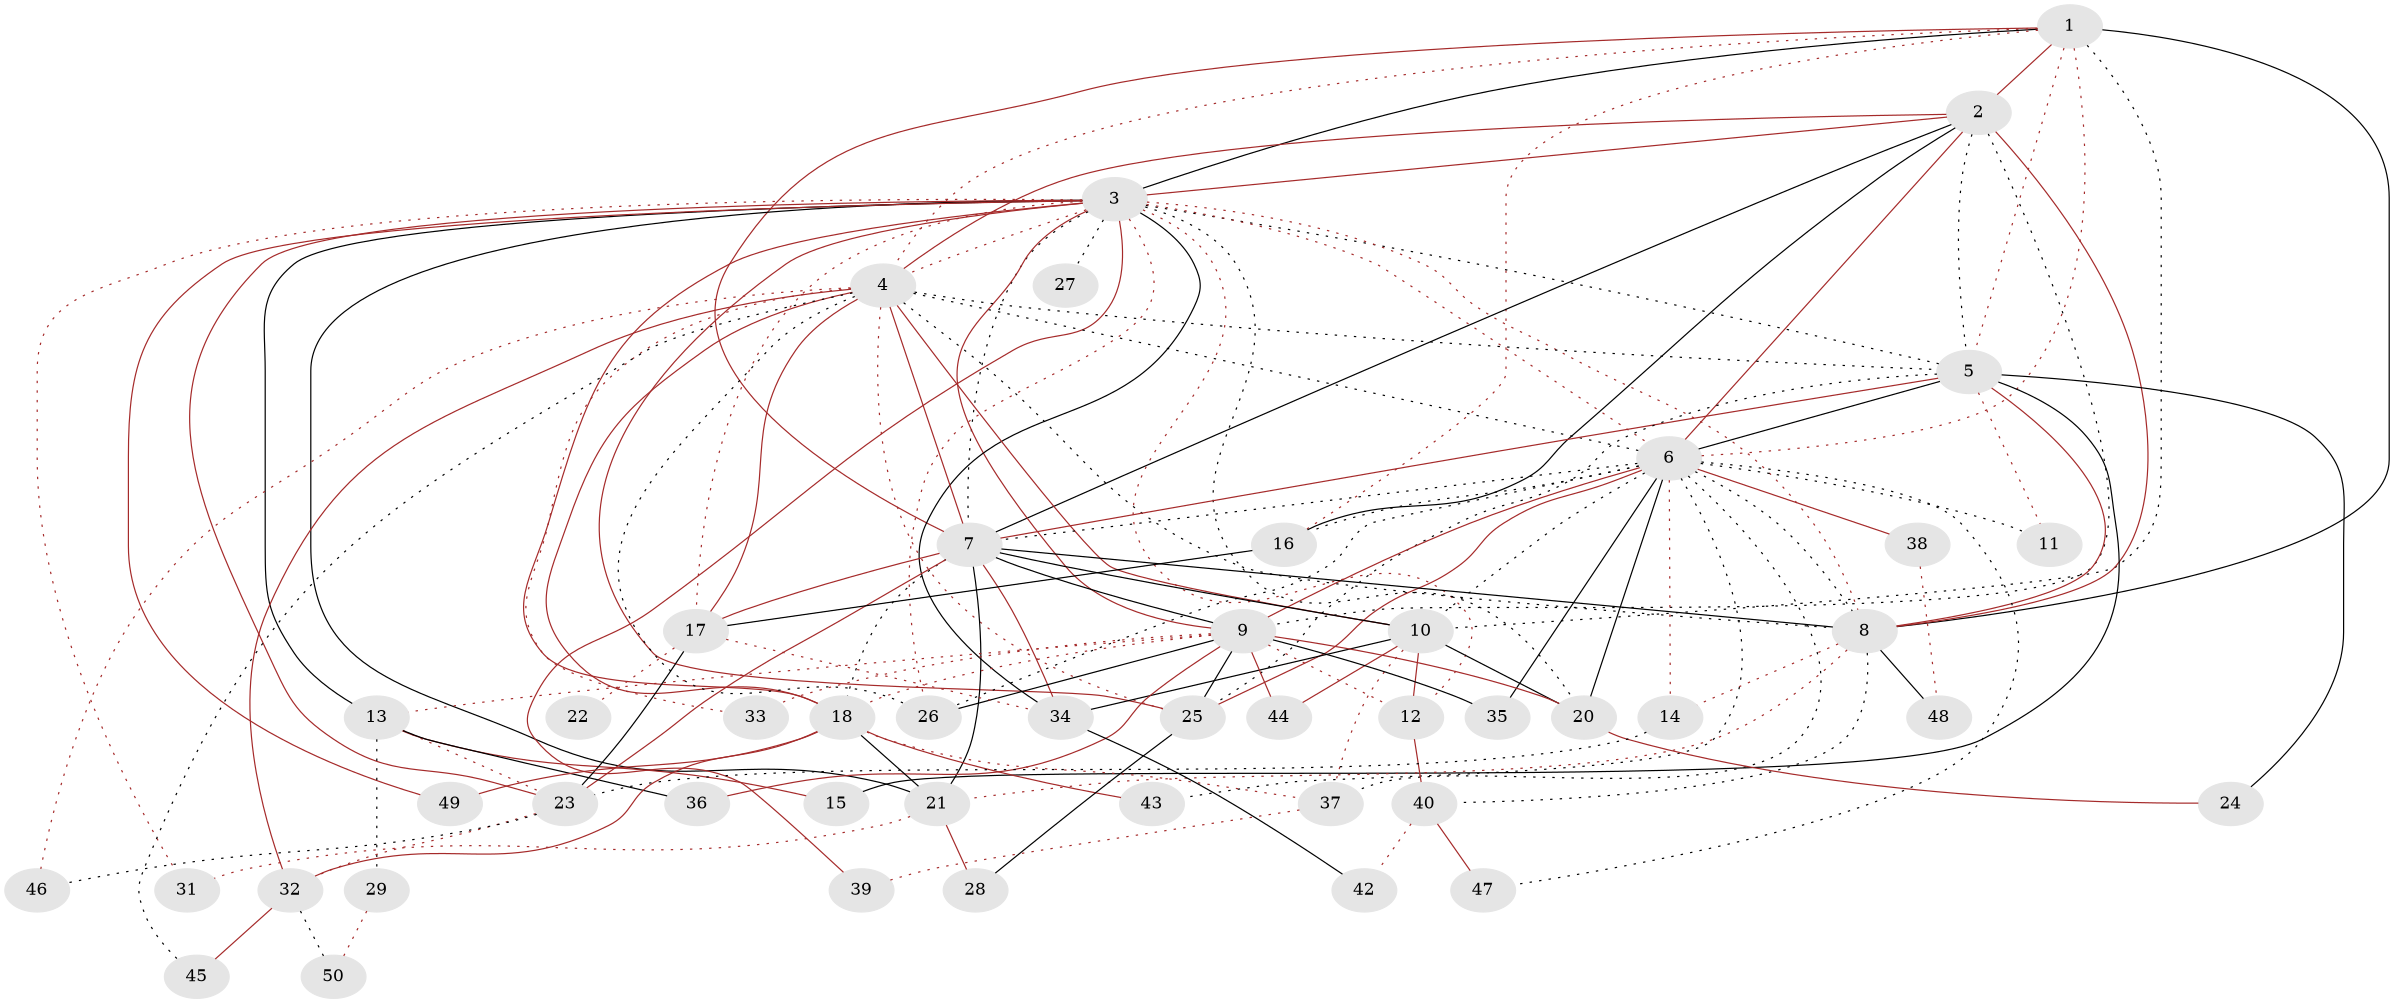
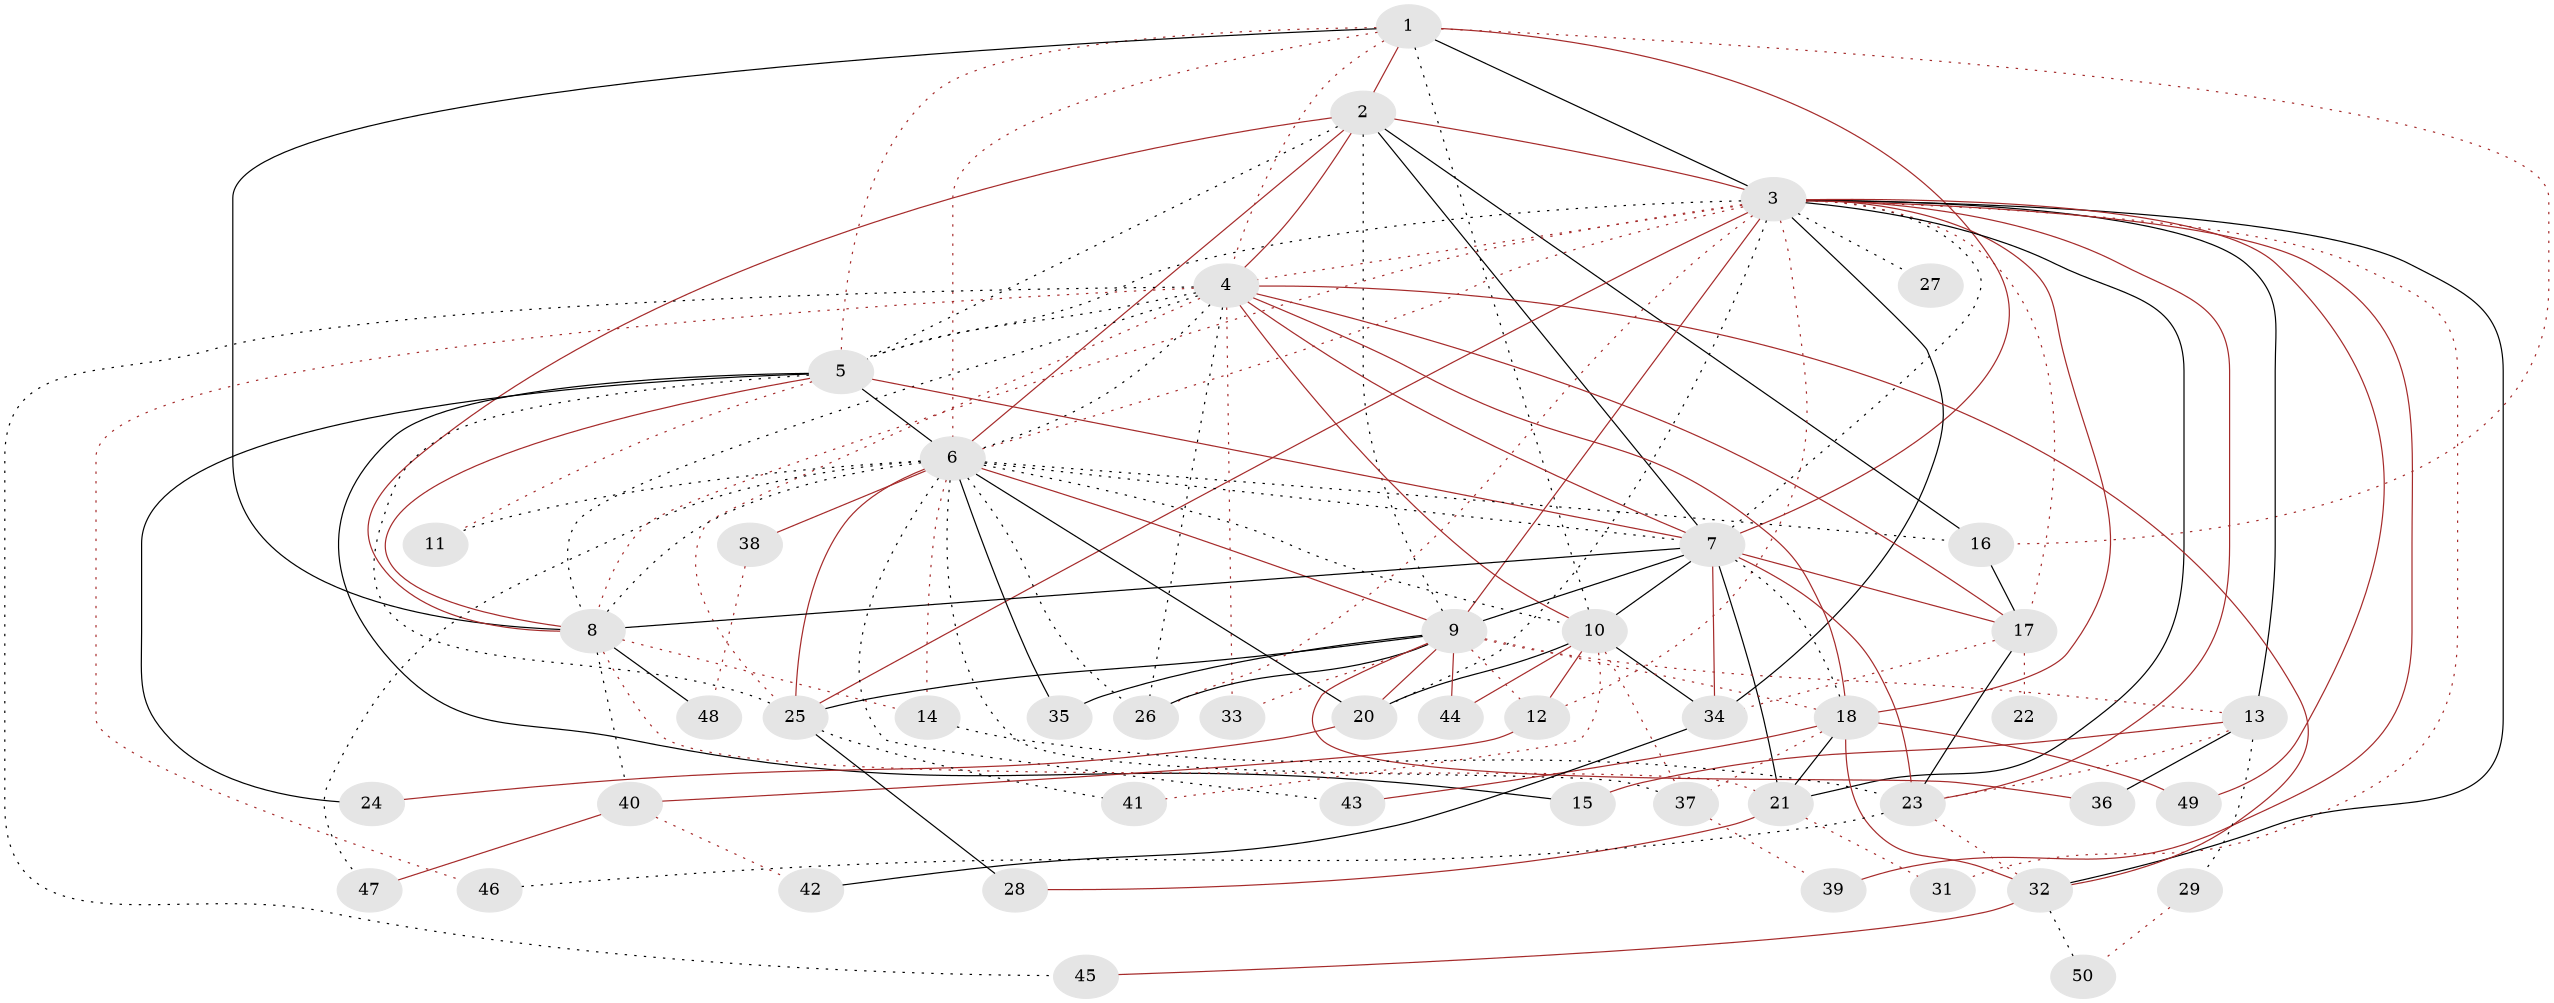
edge "3" -- "32": added
node "41": added
